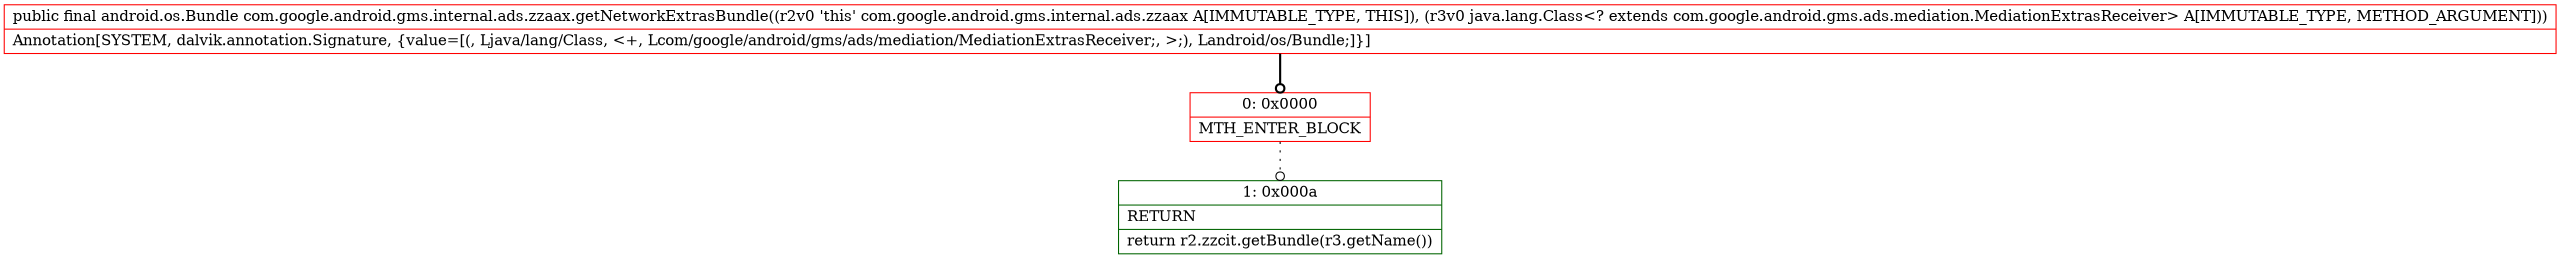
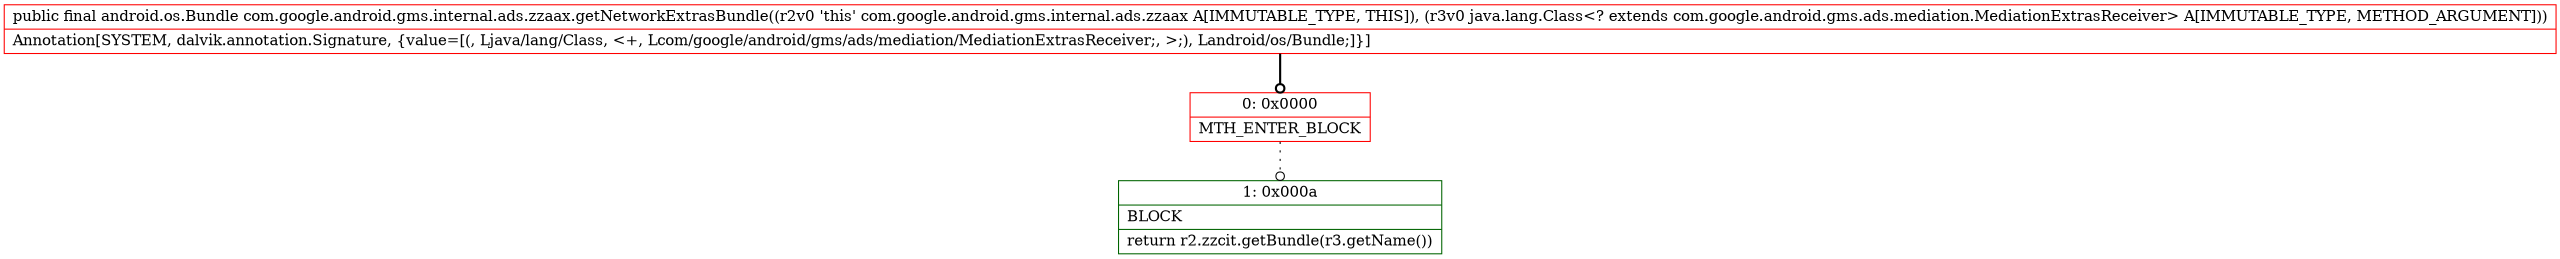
node "1: 0x000a": text "RETURN" -> "BLOCK"
